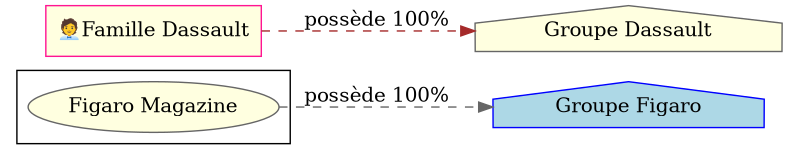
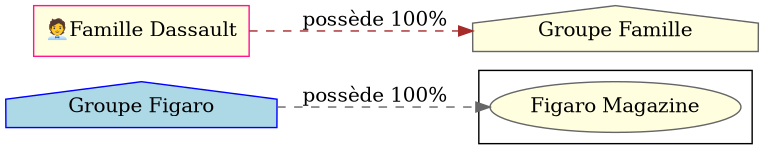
node "Groupe Dassault": label "Groupe Dassault" -> "Groupe Famille"
edge "Figaro Magazine" -> "Groupe Figaro": reversed
